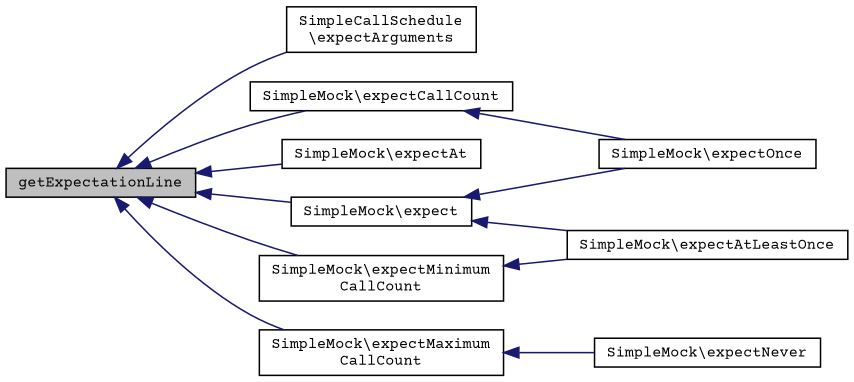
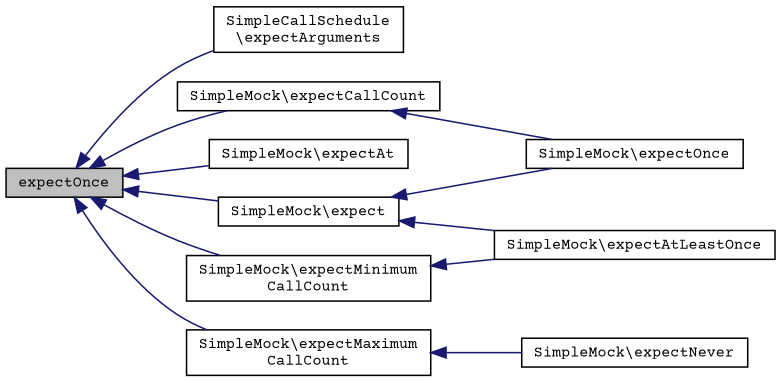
node "getExpectationLine": label "getExpectationLine" -> "expectOnce"
